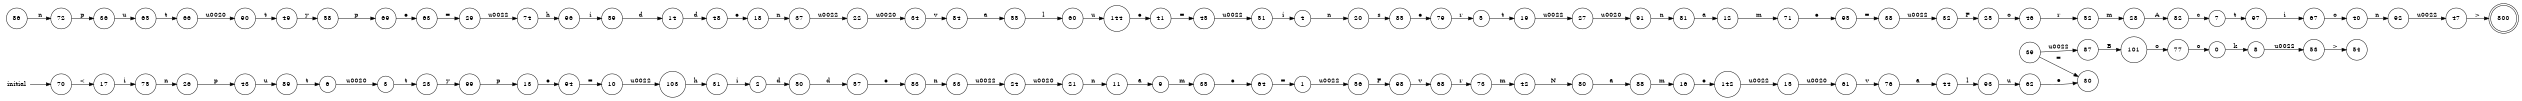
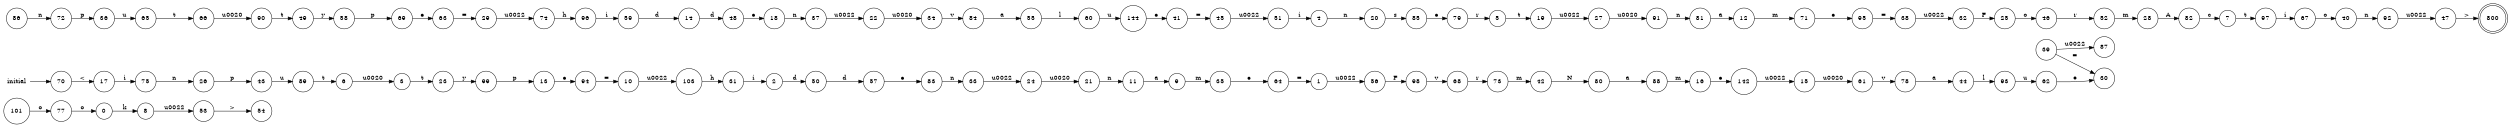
edge "87" -> "101": removed, label "B"
node "76": label "76" -> "78"
